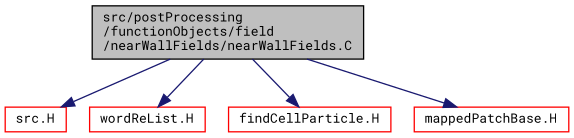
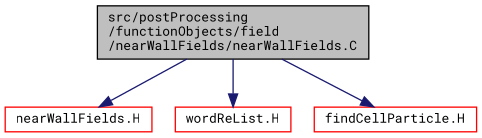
node "src.H": label "src.H" -> "nearWallFields.H"
node "mappedPatchBase.H": removed
